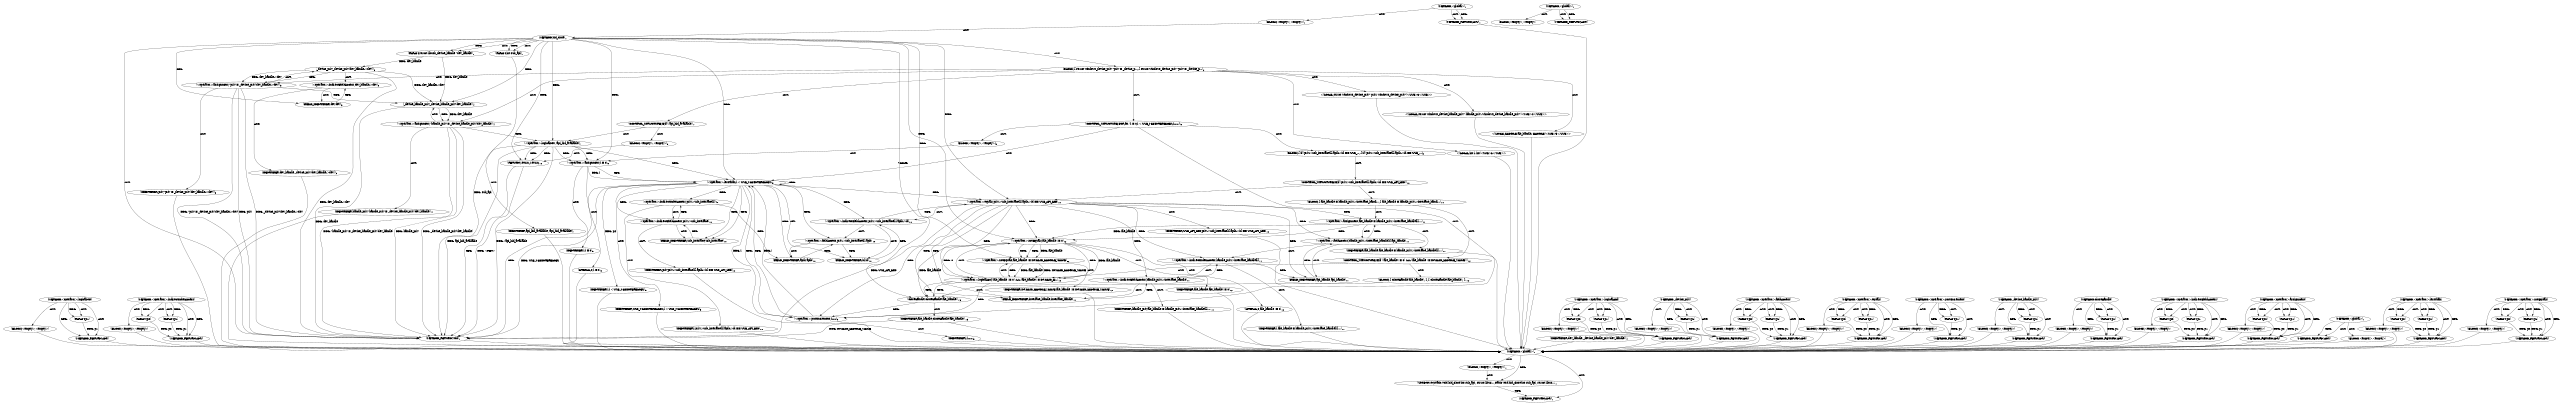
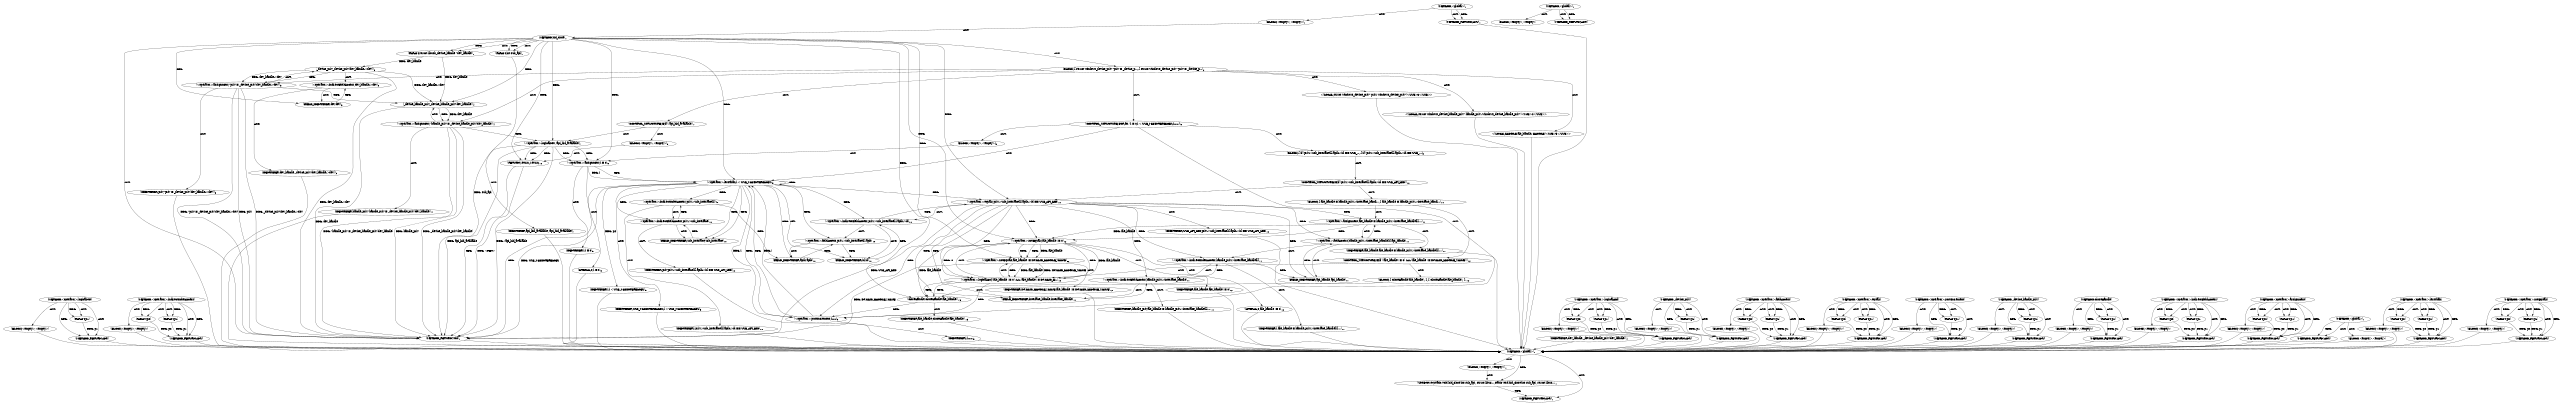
node "<(LOCAL,int i: int)<SUB>6</SUB>>": removed
edge "(<operator>.logicalNot,!api_hid_available)" -> "(<operator>.lessThan,i < USB_MAXINTERFACES)": removed, label "CDG:"
edge "(METHOD,hid_close)" -> "(CloseHandle,CloseHandle(file_handle))": label "VALUE: " -> "DDG: "
edge "(IDENTIFIER,file_handle,CloseHandle(file_handle))" -> "(METHOD_RETURN,void)": now "(<operator>.notEquals,file_handle != INVALID_HANDLE_VALUE)" -> "(METHOD_RETURN,void)"
